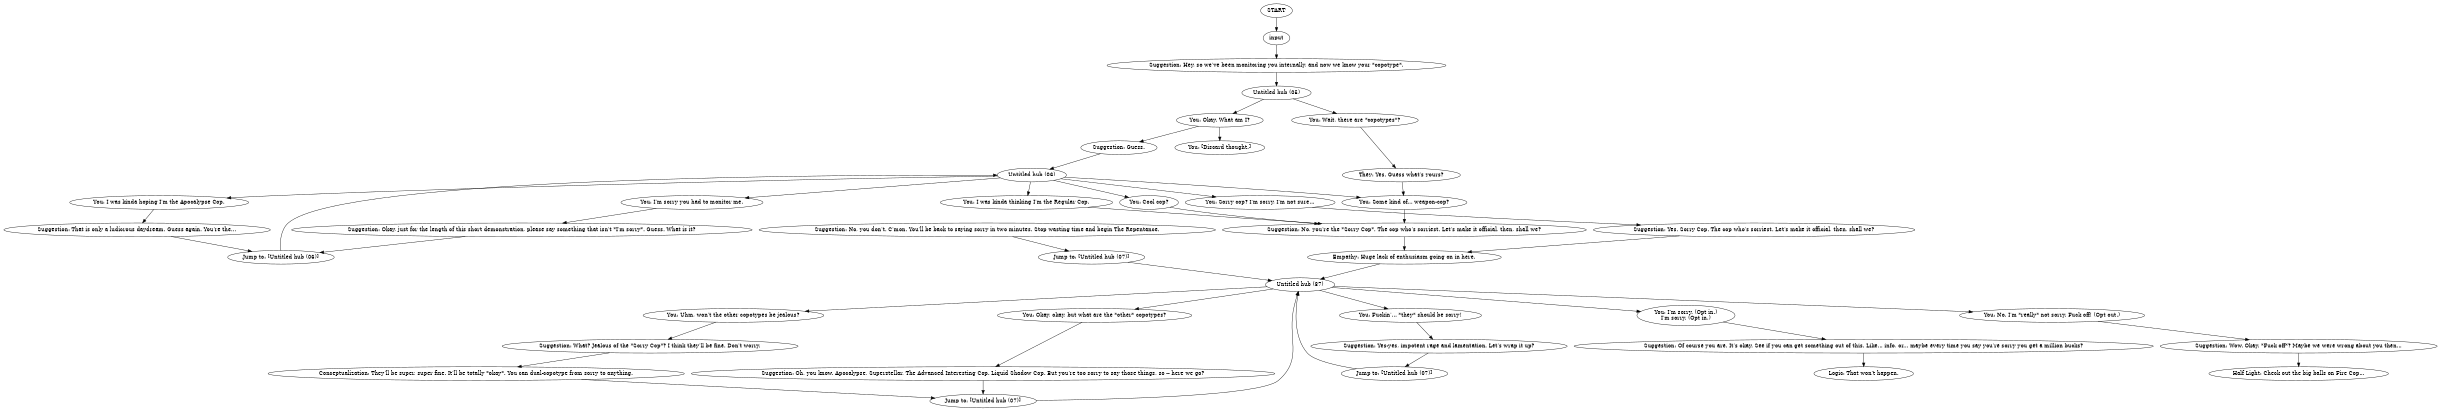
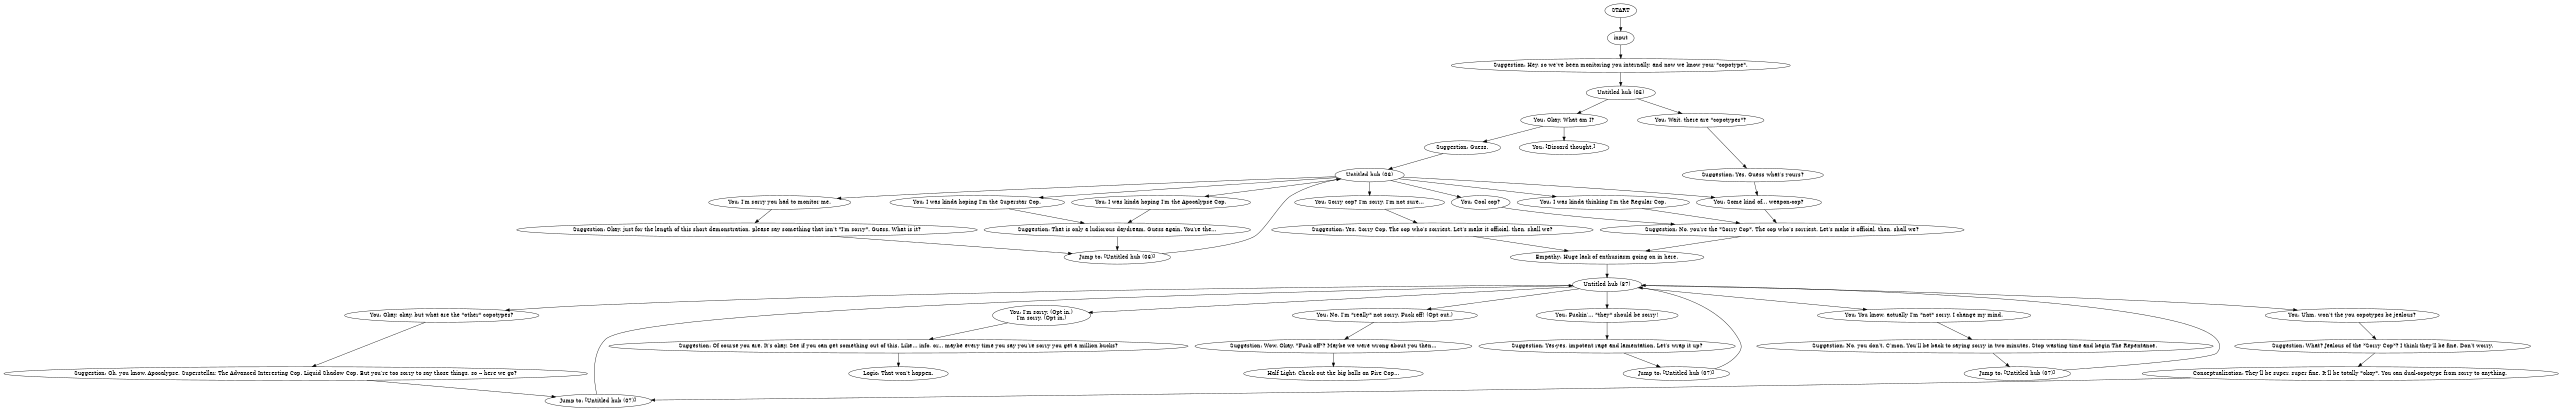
node "They: Yes. Guess what's yours?": label "They: Yes. Guess what's yours?" -> "Suggestion: Yes. Guess what's yours?"
node "You: I was kinda hoping I'm the Superstar Cop.": added
node "You: Uhm, won't the other copotypes be jealous?": label "You: Uhm, won't the other copotypes be jealous?" -> "You: Uhm, won't the you copotypes be jealous?"
node "You: You know, actually I'm *not* sorry. I change my mind.": added
